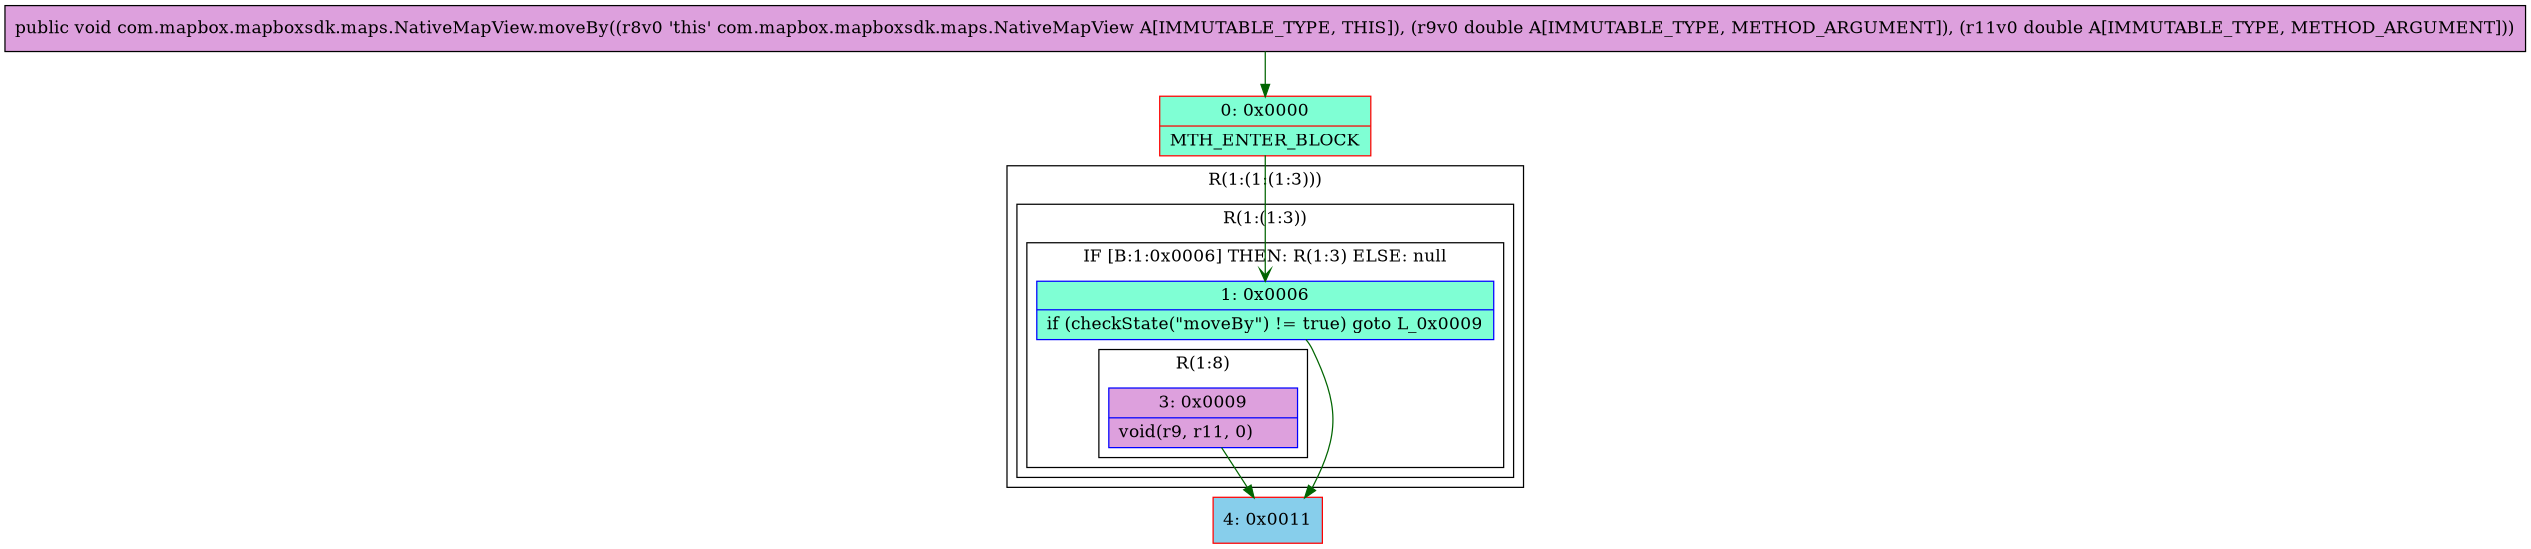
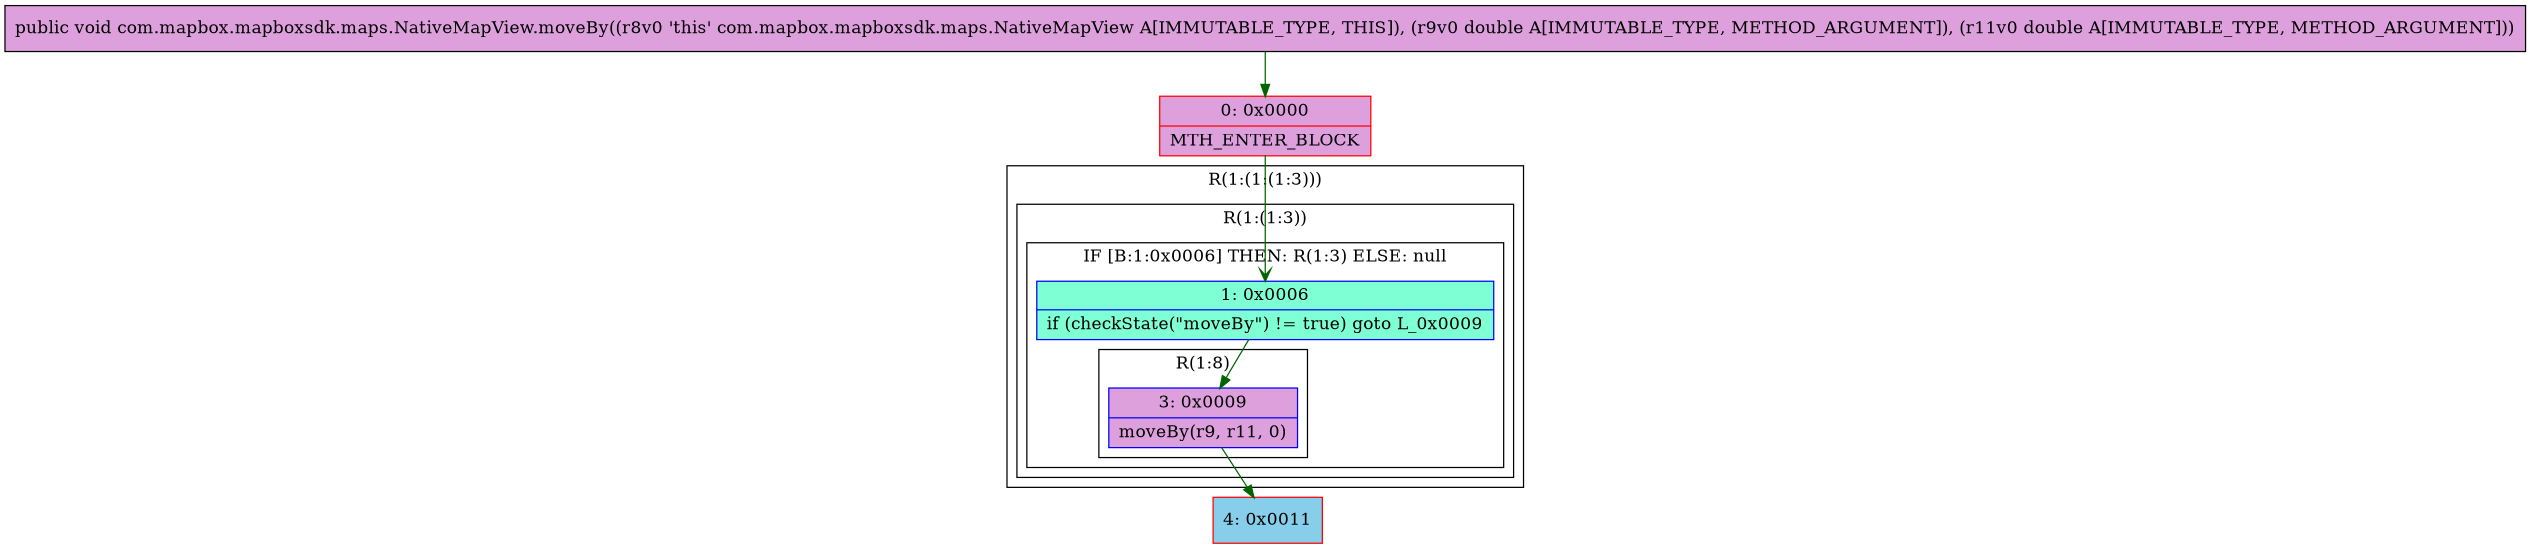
node "0: 0x0000": fillcolor aquamarine -> plum
edge "1: 0x0006" -> "4: 0x0011": now "1: 0x0006" -> "3: 0x0009"
node "3: 0x0009": text "void(r9, r11, 0)" -> "moveBy(r9, r11, 0)"
